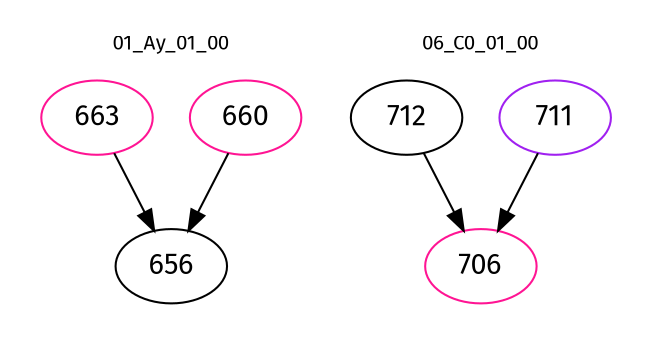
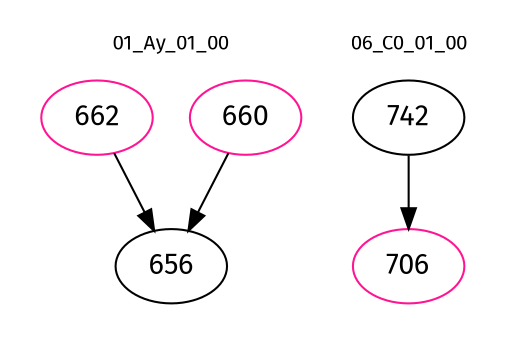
node "663": label "663" -> "662"
node "712": label "712" -> "742"
node "711": removed
